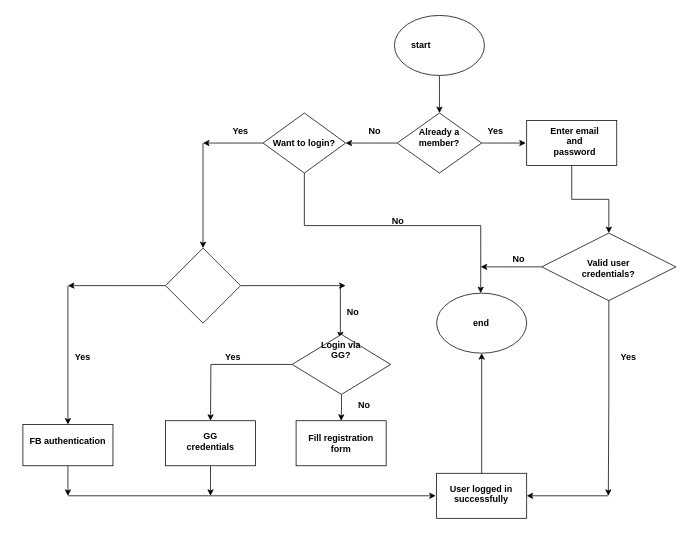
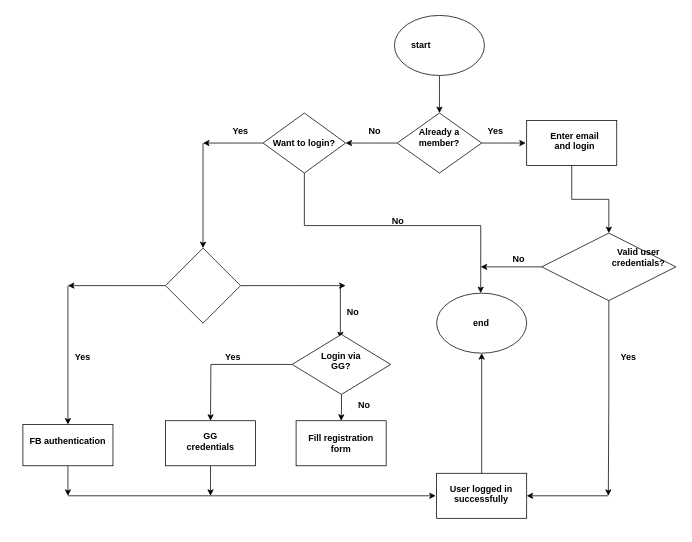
node "Enter email and password": label "Enter email and password" -> "Enter email and login"
node "Valid user credentials?": moved (608, 274) -> (638, 263)
node "Login via GG?": moved (341, 360) -> (341, 372)
